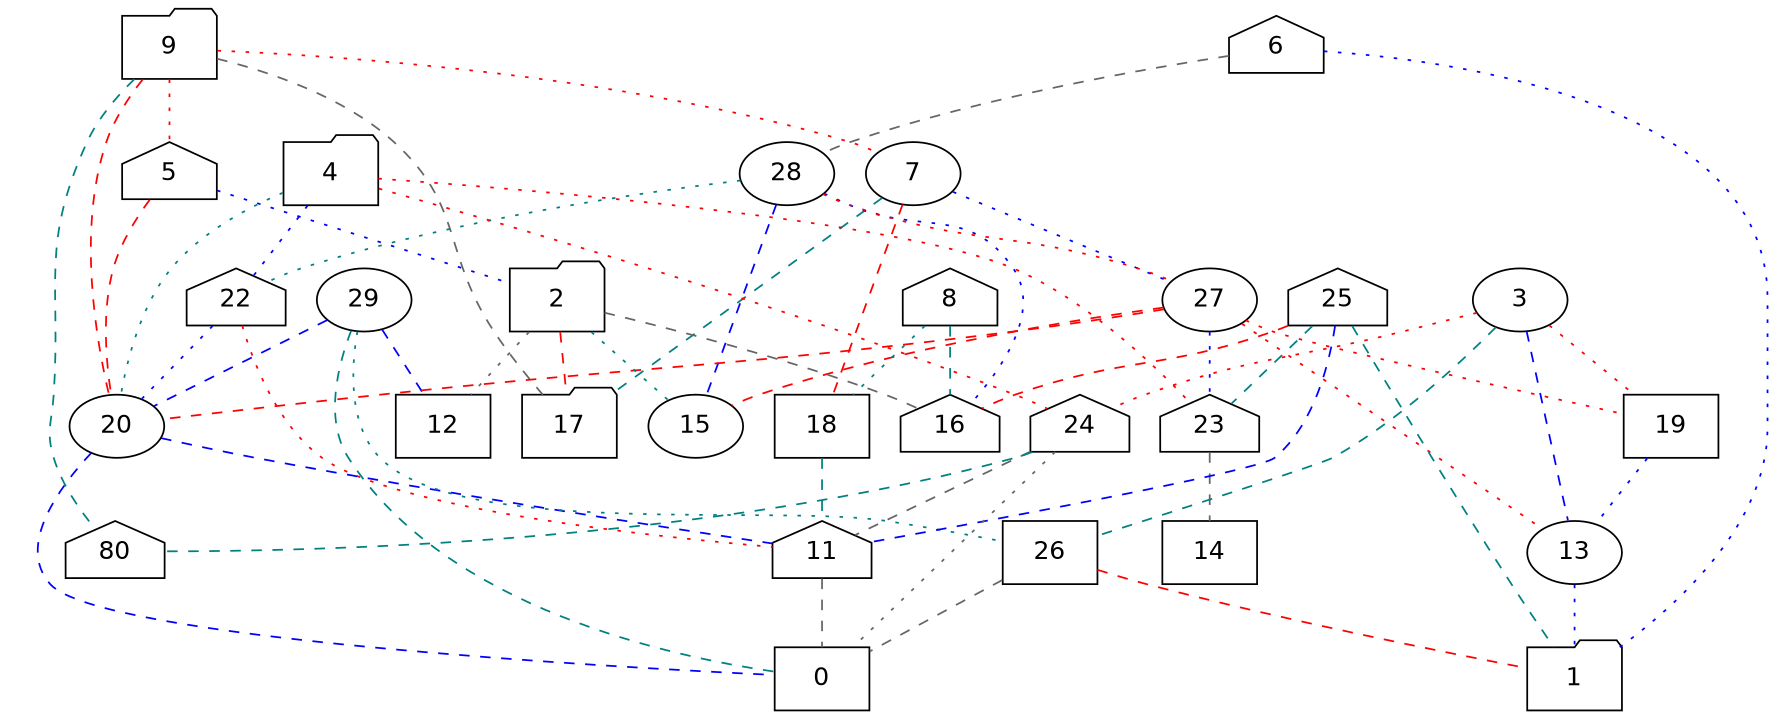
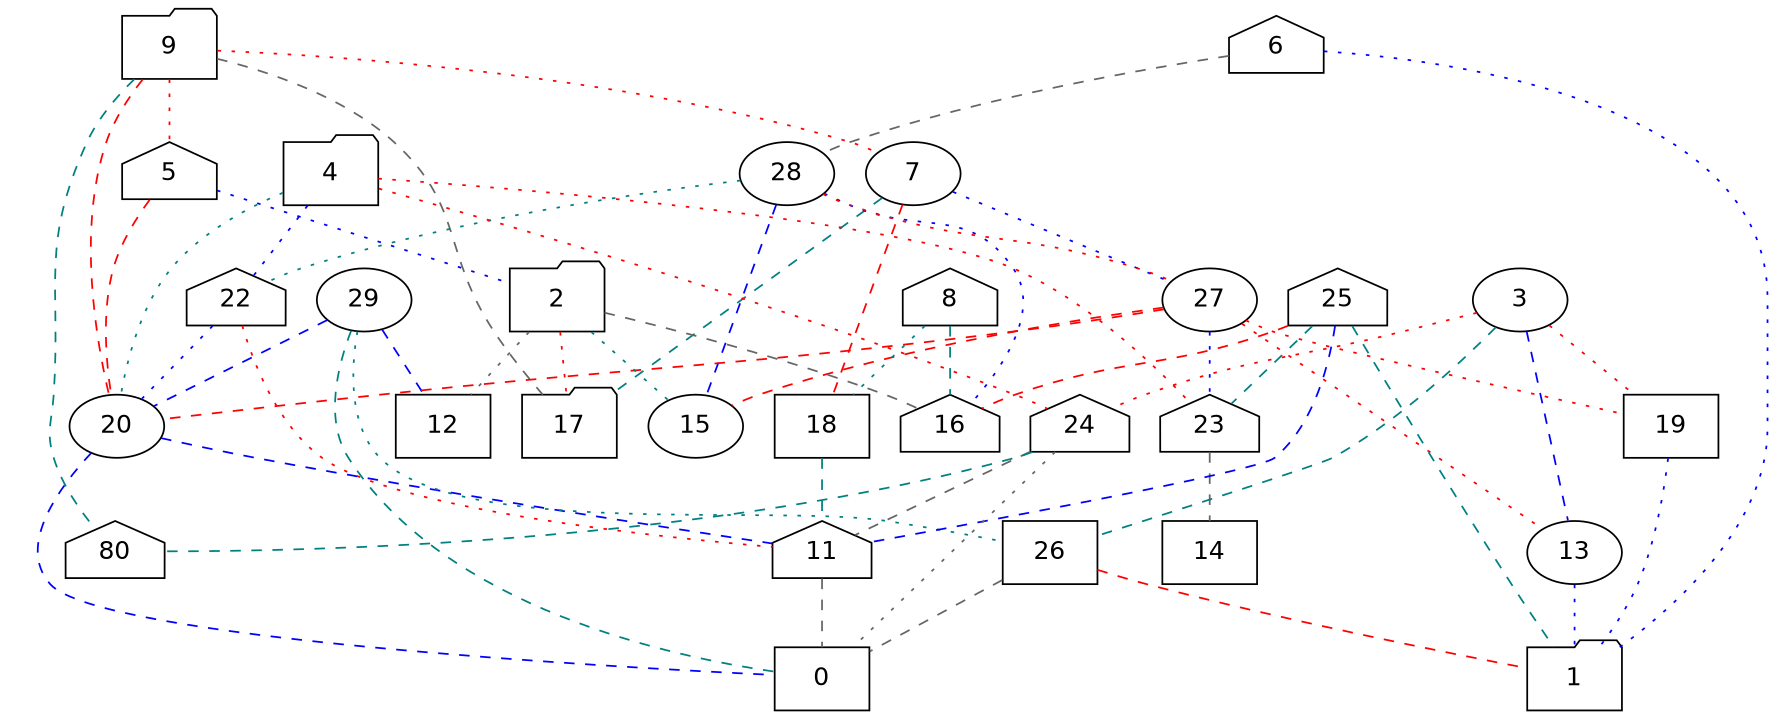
edge "2" -- "17": style dashed -> dotted
edge "19" -- "13": now "19" -- "1"
